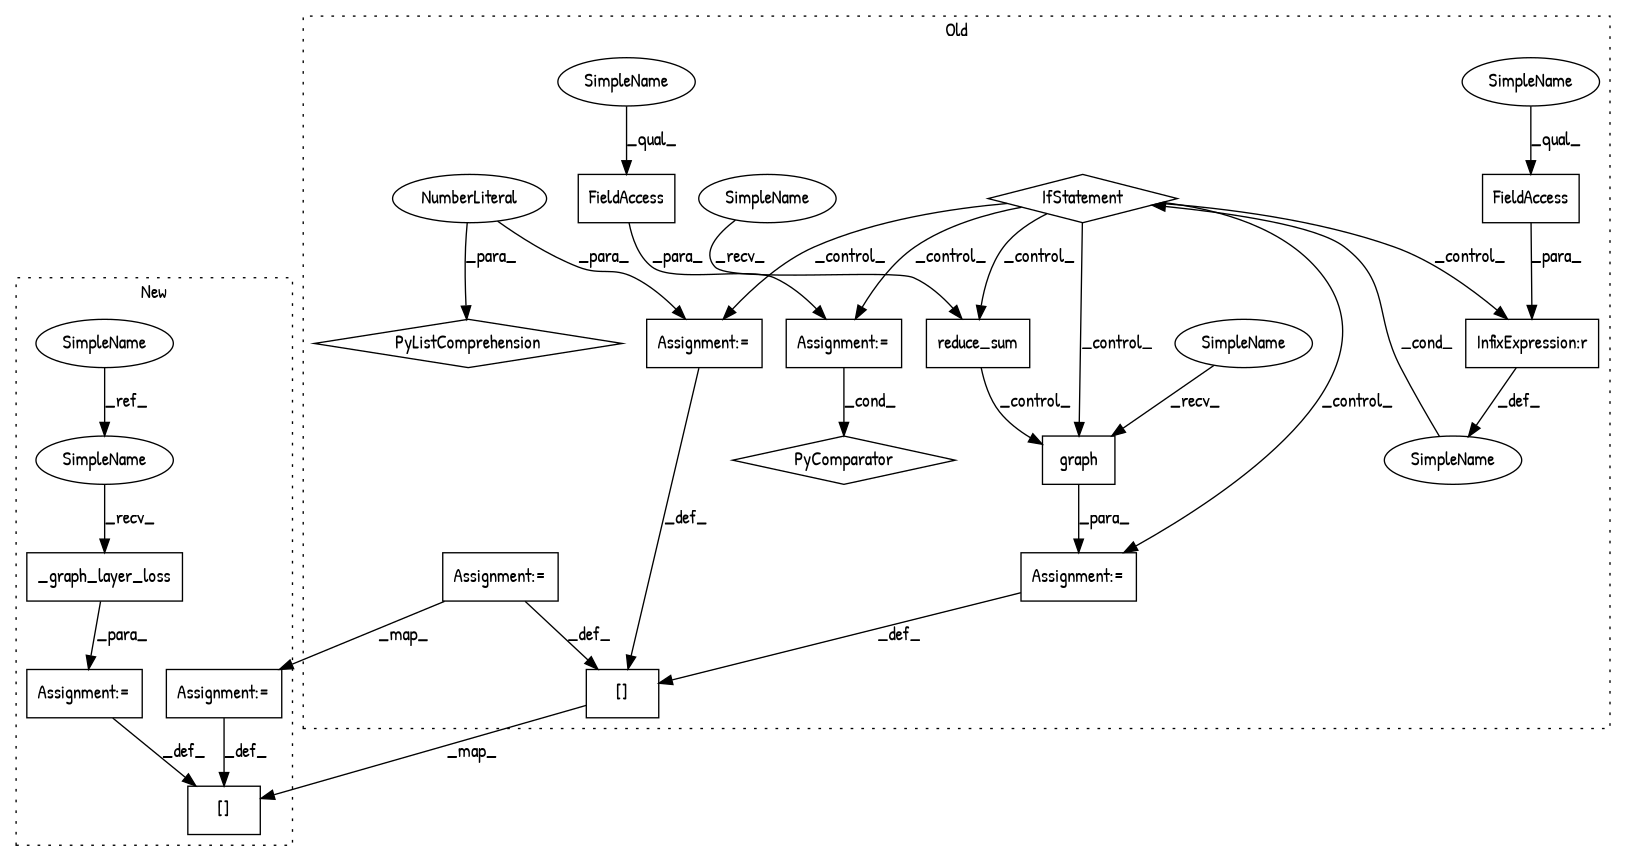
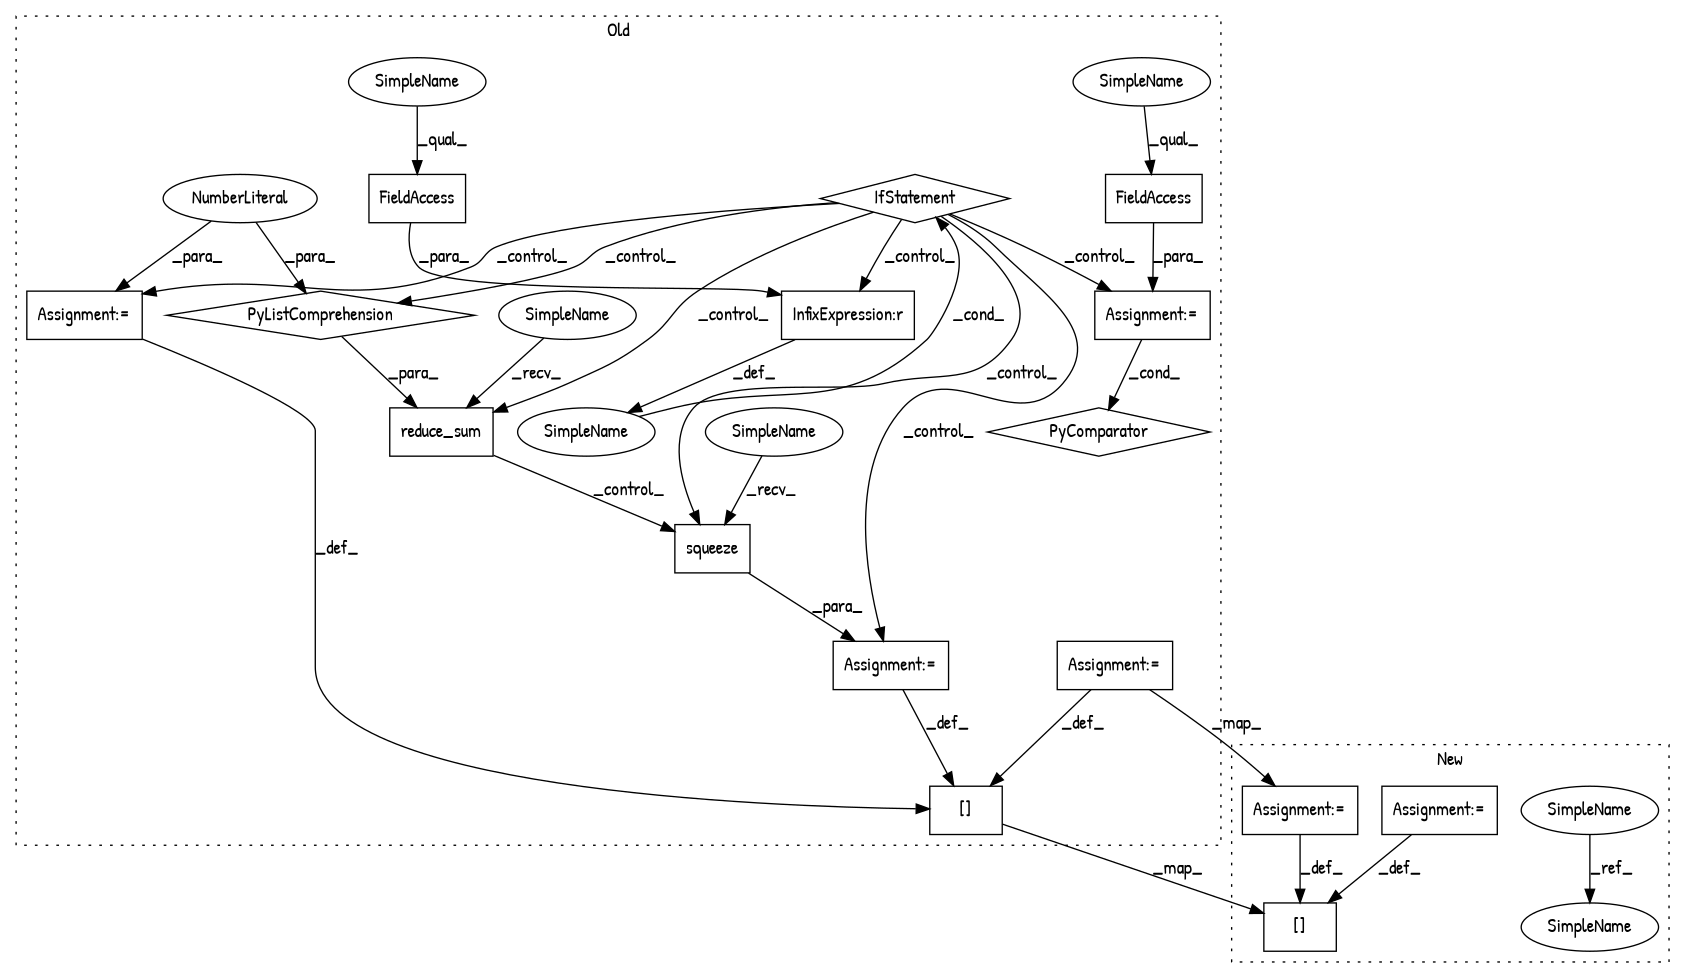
edge "IfStatement" -> "PyListComprehension": added, label "_control_"
edge "PyListComprehension" -> "reduce_sum": added, label "_para_"
node "graph": label "graph" -> "squeeze"
node "_graph_layer_loss": removed
